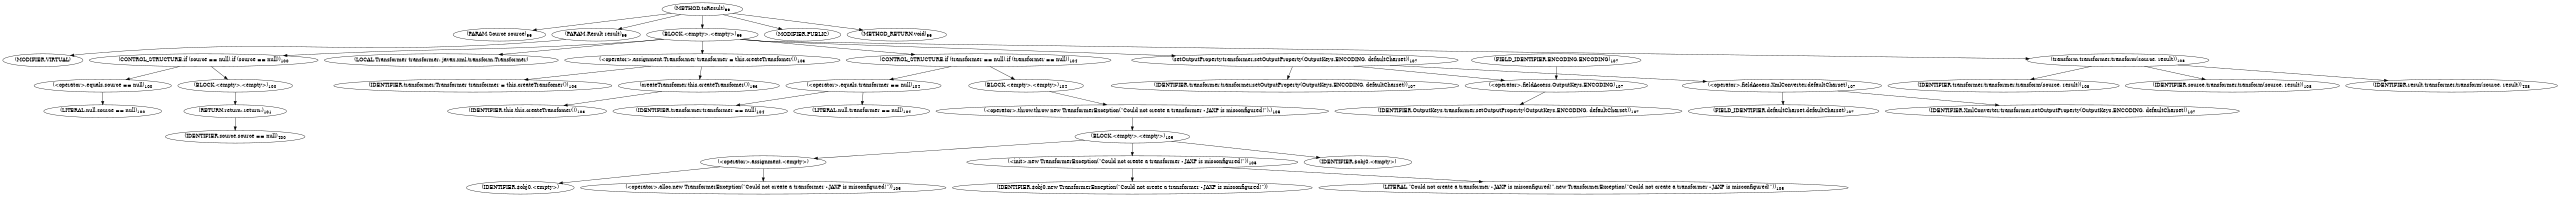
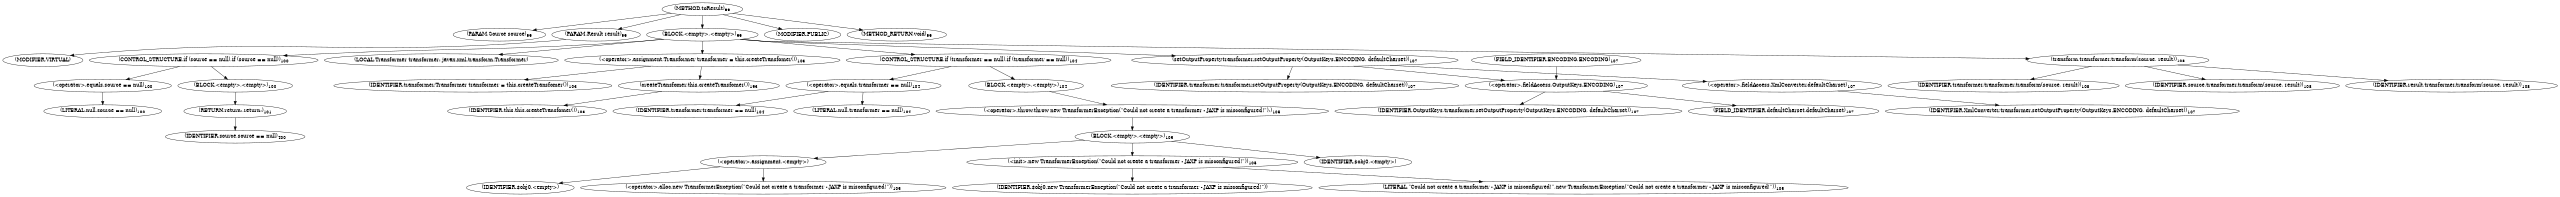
node "(IDENTIFIER,result,transformer.transform(source, result))": text "408" -> "108"
edge "(<operator>.fieldAccess,XmlConverter.defaultCharset)" -> "(FIELD_IDENTIFIER,defaultCharset,defaultCharset)": now "(<operator>.fieldAccess,OutputKeys.ENCODING)" -> "(FIELD_IDENTIFIER,defaultCharset,defaultCharset)"
